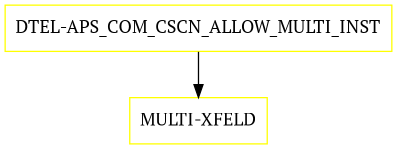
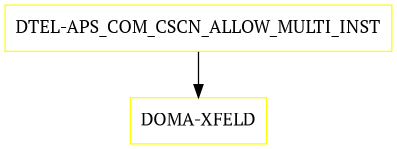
node "MULTI-XFELD": label "MULTI-XFELD" -> "DOMA-XFELD"
